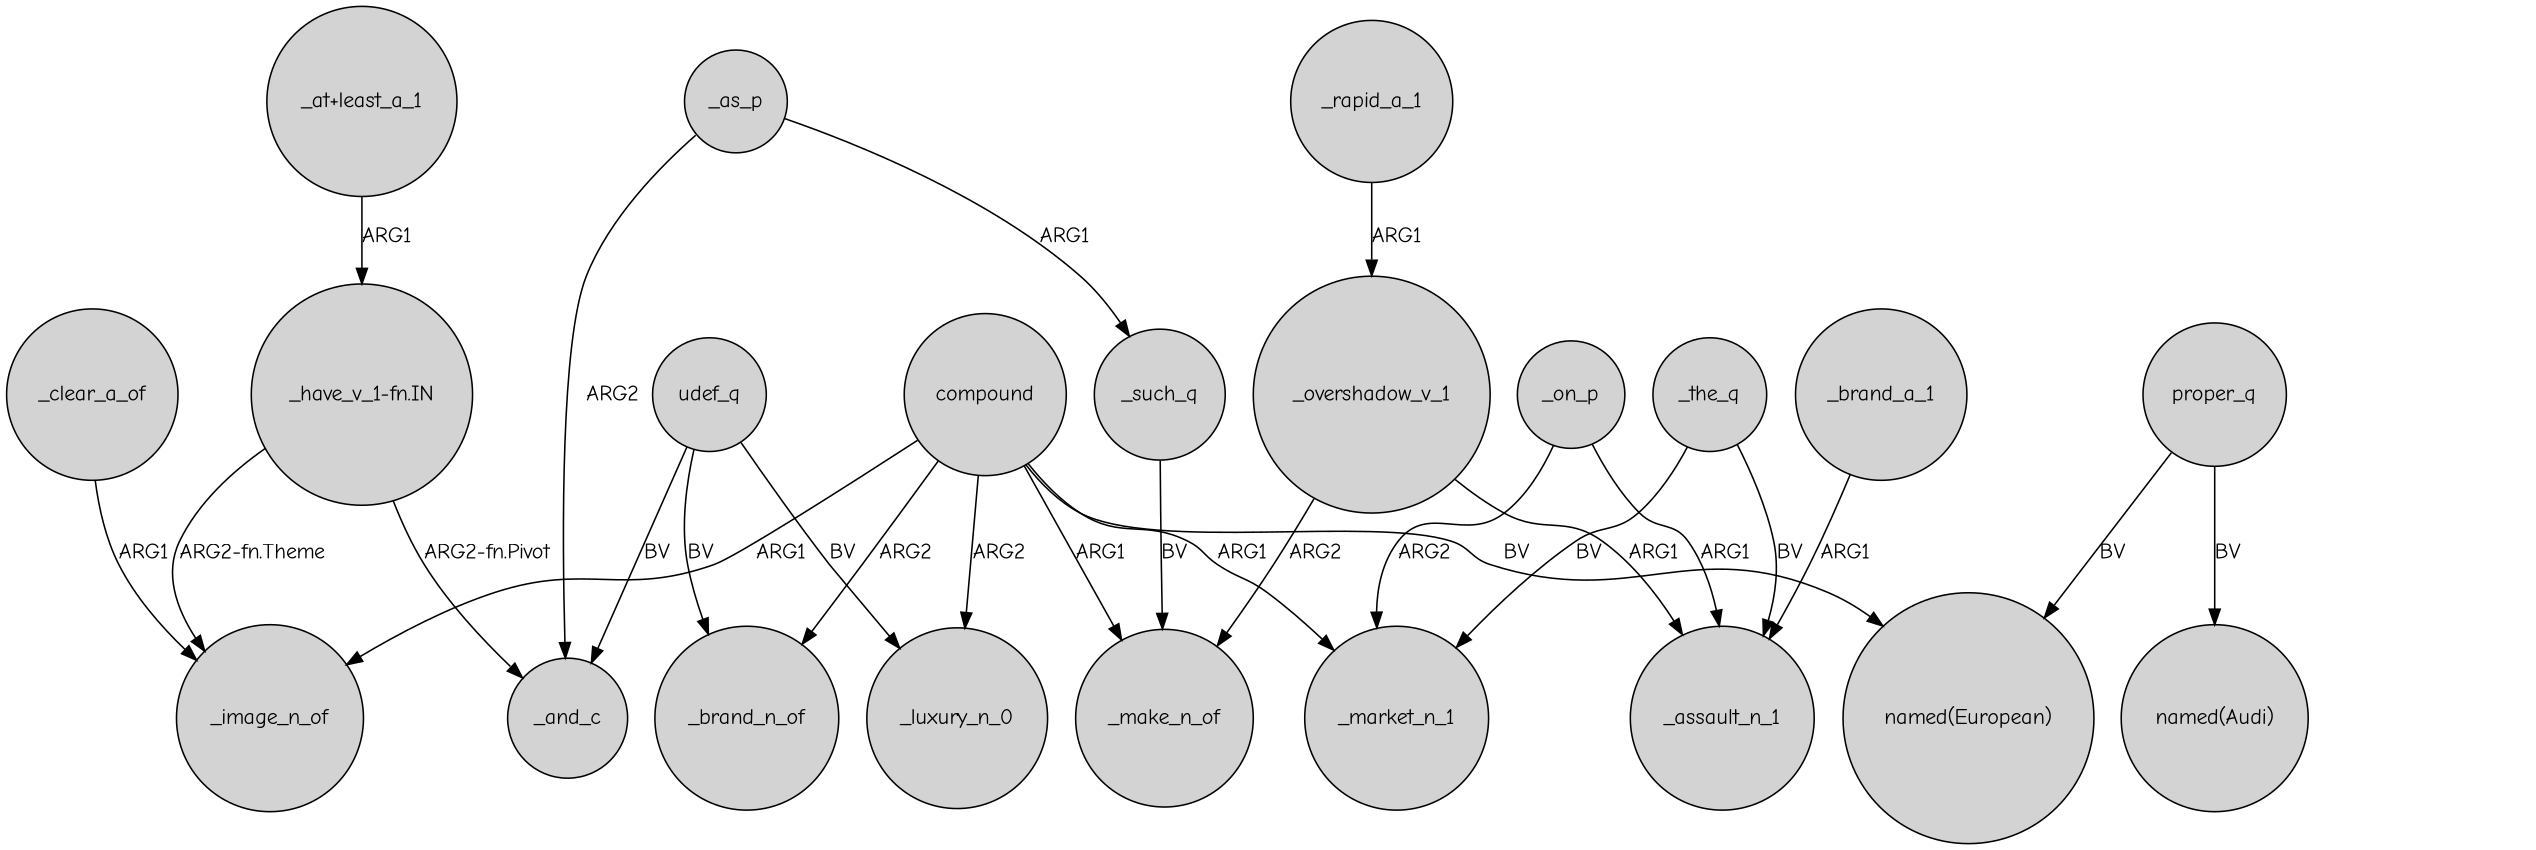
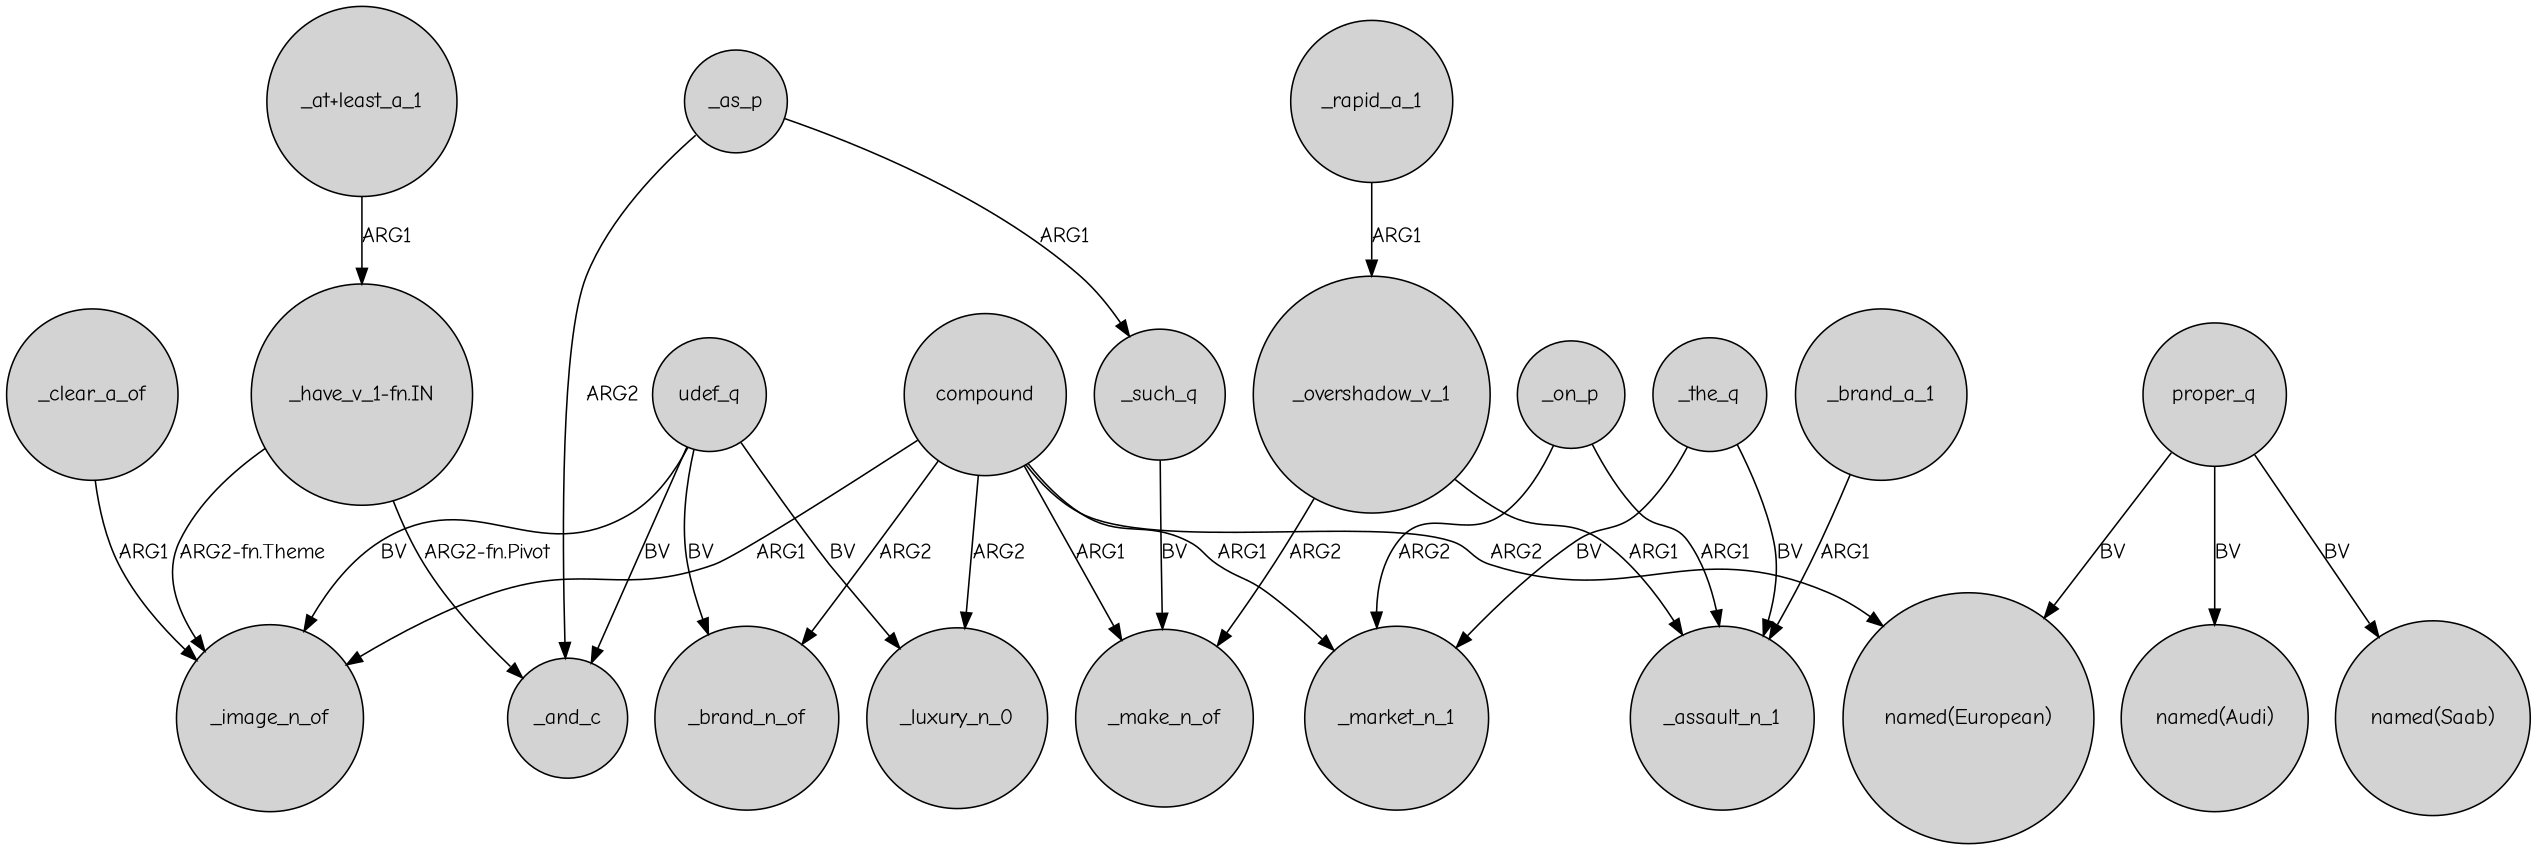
edge "udef_q" -> "_image_n_of": added, label "BV"
edge "compound" -> "named(European)": label "BV" -> "ARG2"
node "named(Saab)": added
